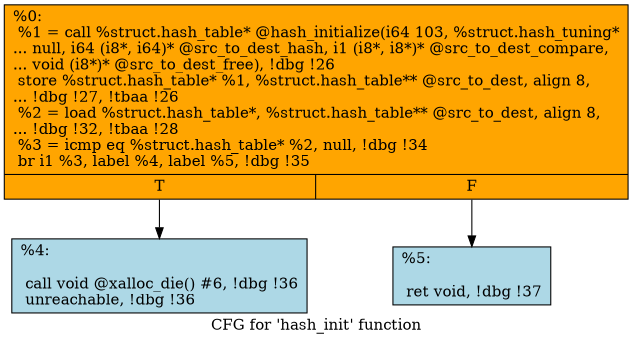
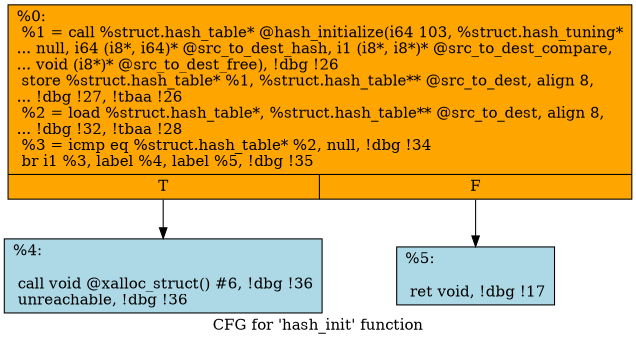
node "%4:": text "call void @xalloc_die() #6, !dbg !36" -> "call void @xalloc_struct() #6, !dbg !36"
node "%5:": text "ret void, !dbg !37" -> "ret void, !dbg !17"
